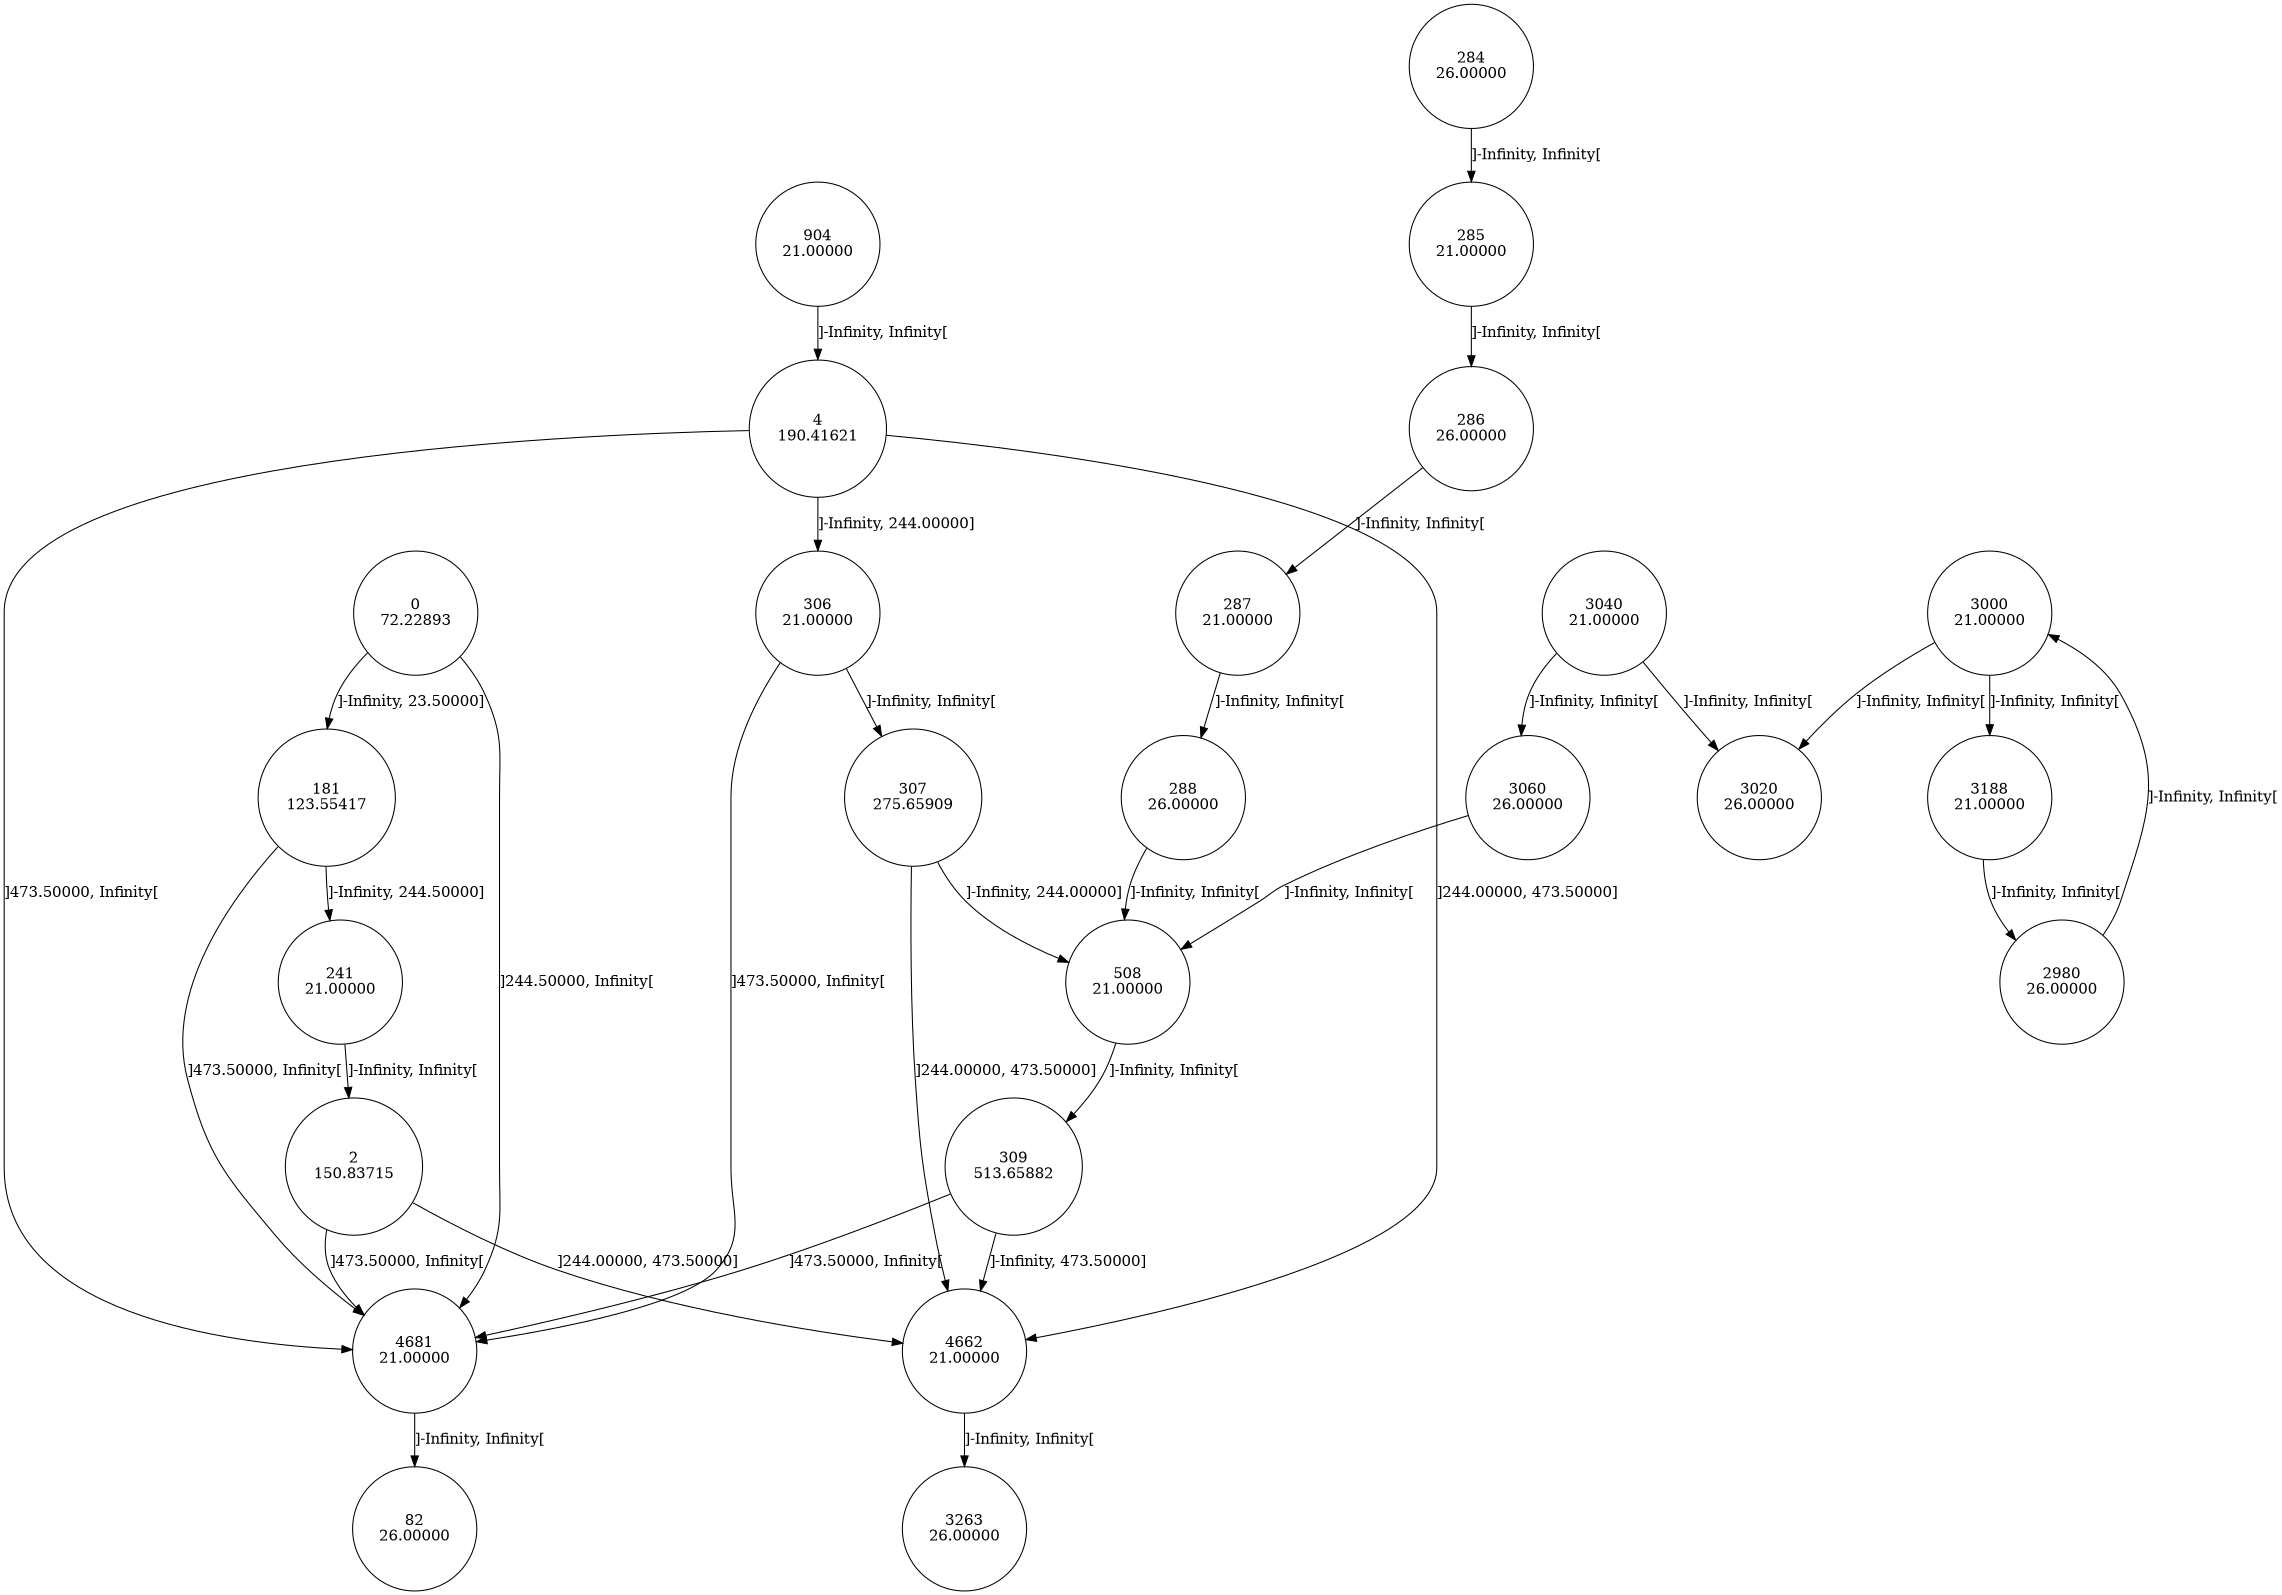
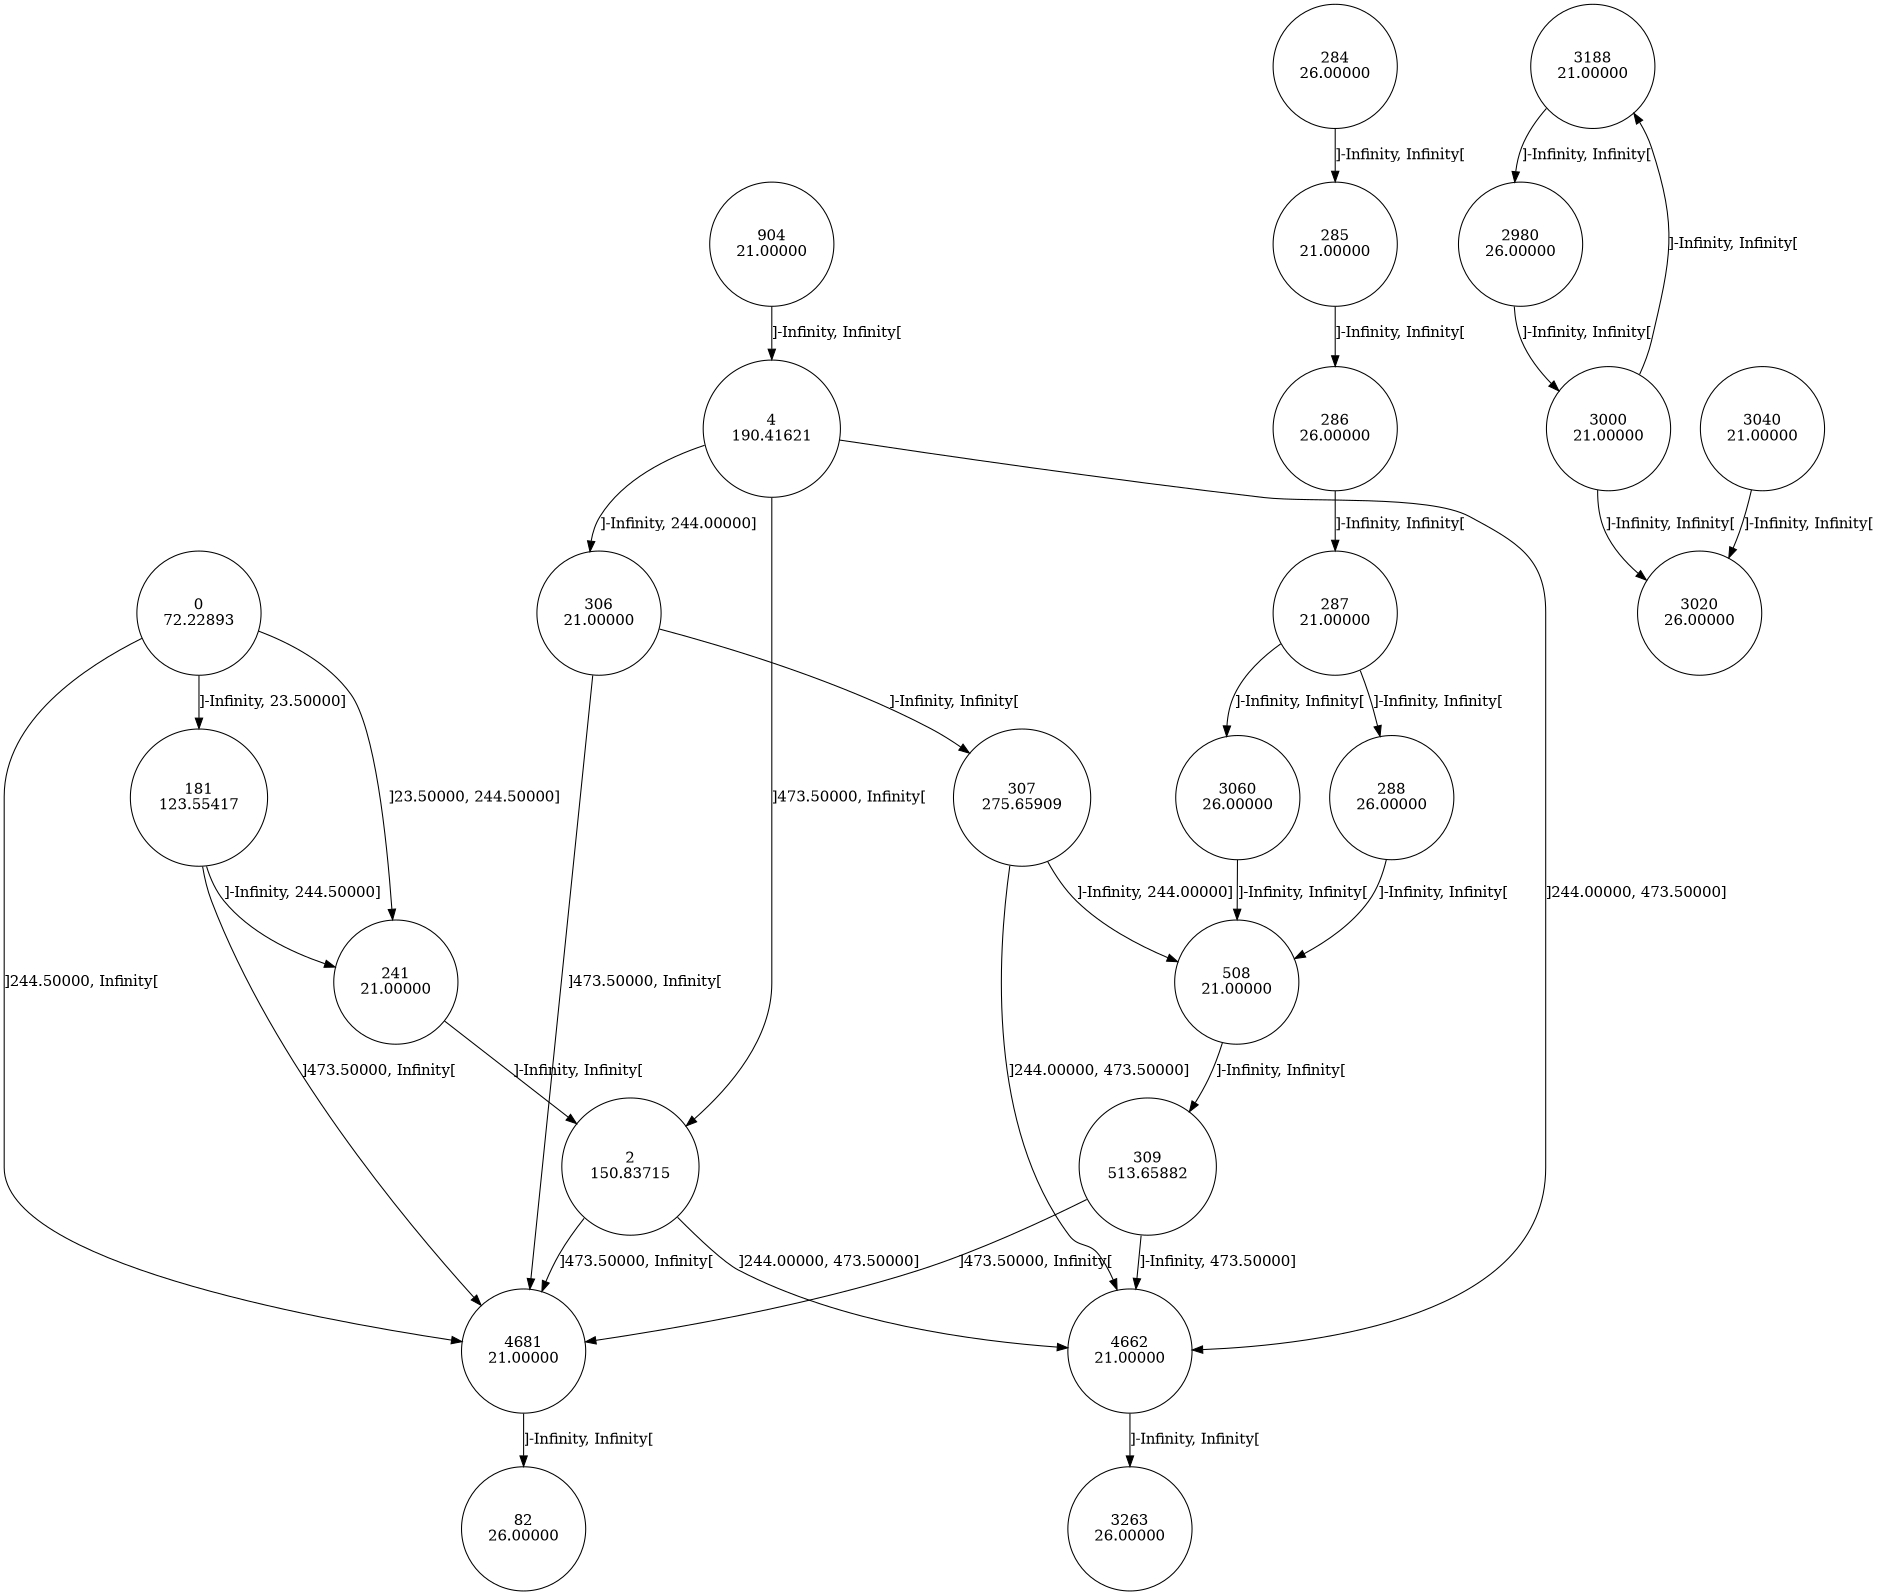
edge "3040 21.00000" -> "3060 26.00000": now "287 21.00000" -> "3060 26.00000"
edge "4 190.41621" -> "4681 21.00000": now "4 190.41621" -> "2 150.83715"
edge "0 72.22893" -> "241 21.00000": added, label "]23.50000, 244.50000]"
